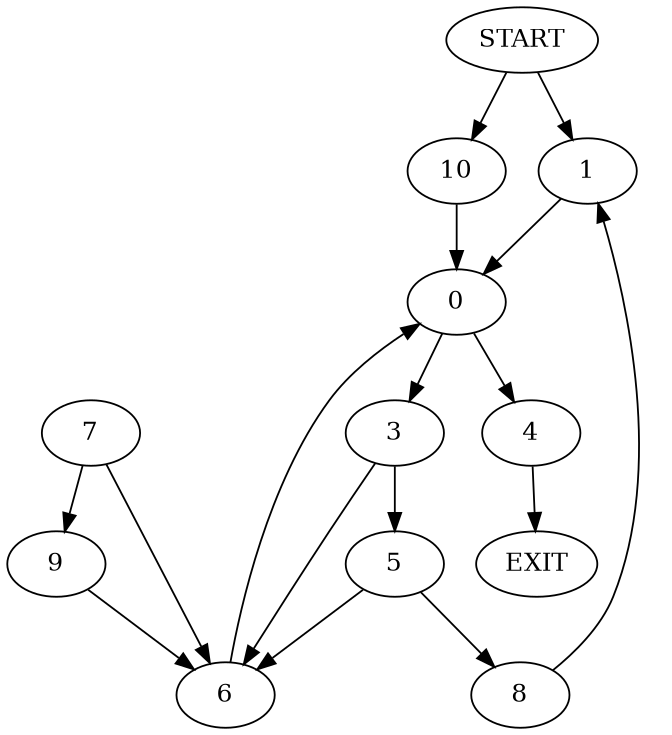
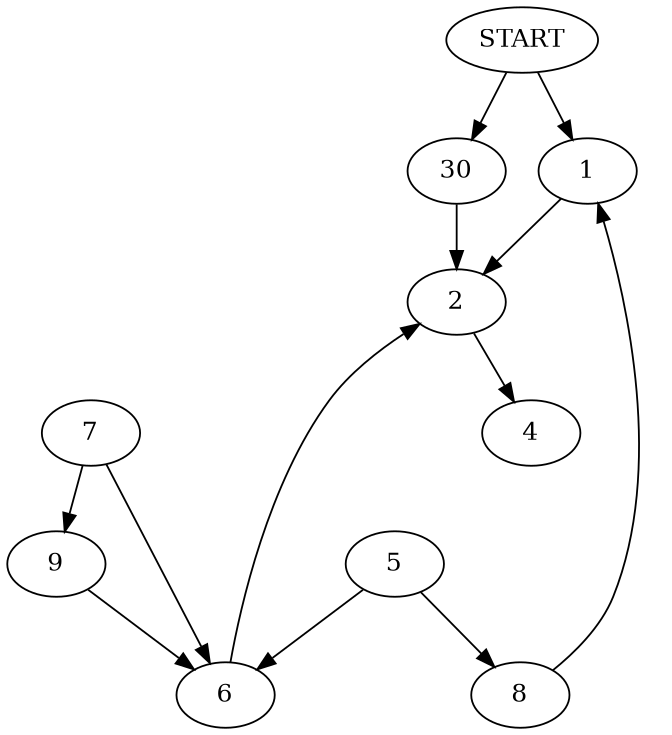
node "10": label "10" -> "30"
node "0": label "0" -> "2"
node "3": removed
node "EXIT": removed
